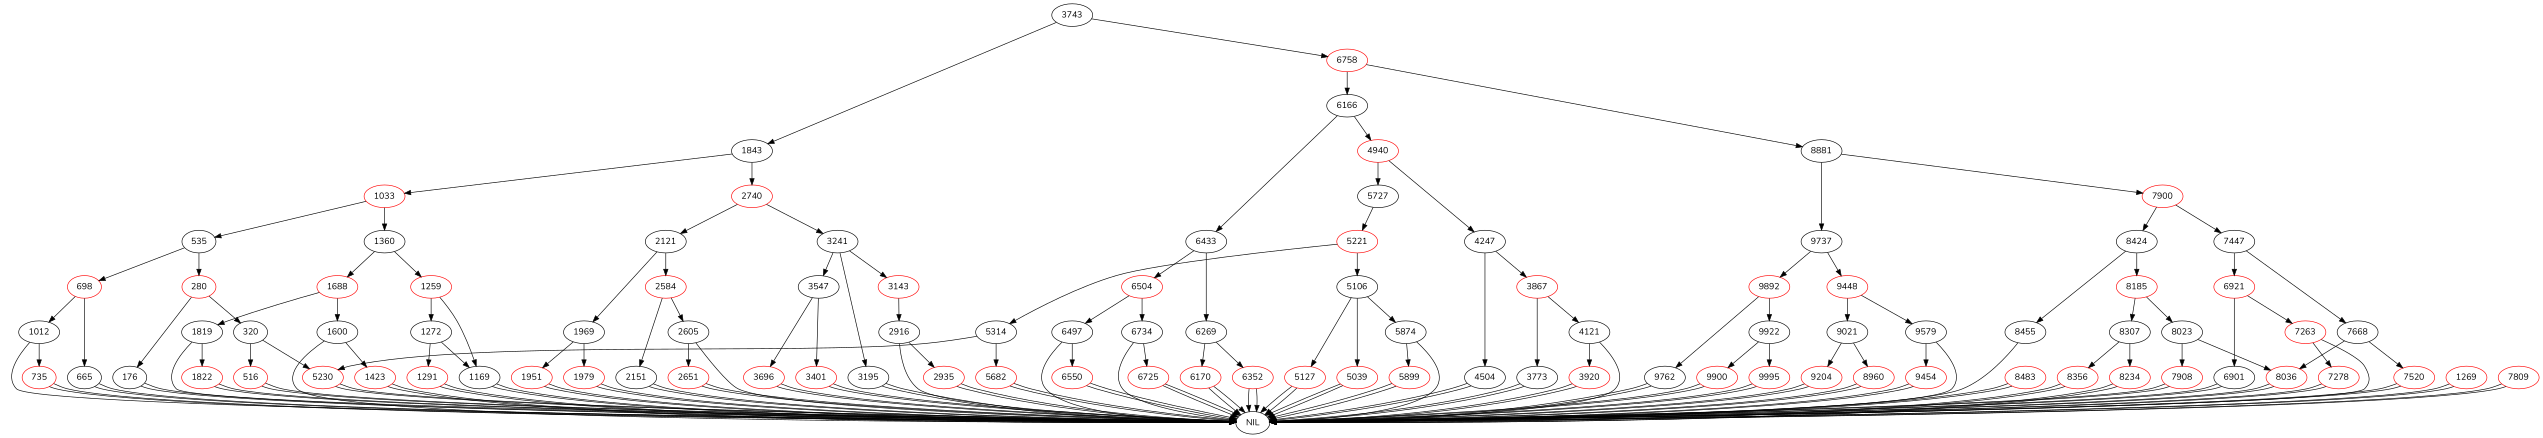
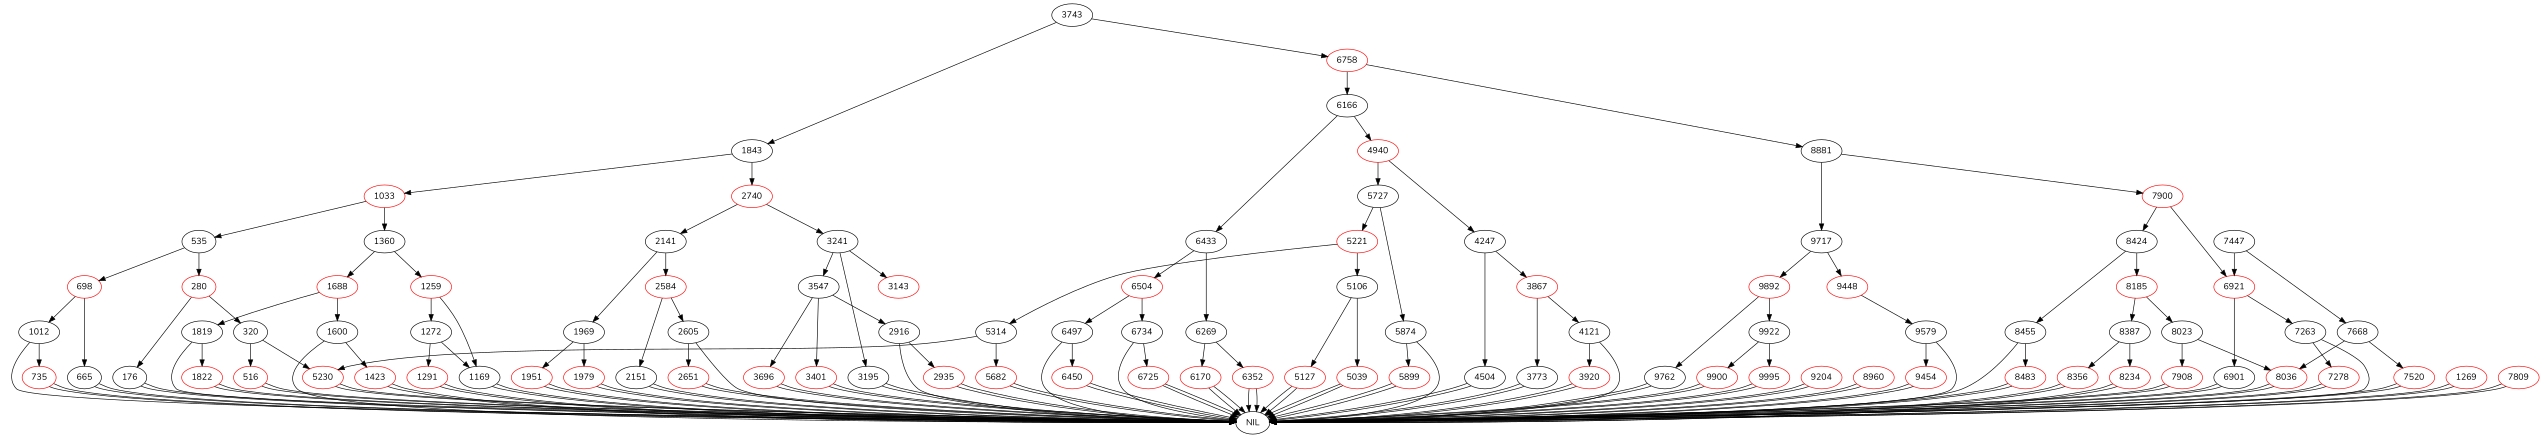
edge "7900" -> "7447": now "7900" -> "6921"
node "2121": label "2121" -> "2141"
node "9737": label "9737" -> "9717"
edge "3143" -> "2916": now "3547" -> "2916"
edge "5106" -> "5874": now "5727" -> "5874"
node "9021": removed
node "8307": label "8307" -> "8387"
node "7263": color red -> black
edge "8455" -> "8483": added
node "6550": label "6550" -> "6450"
